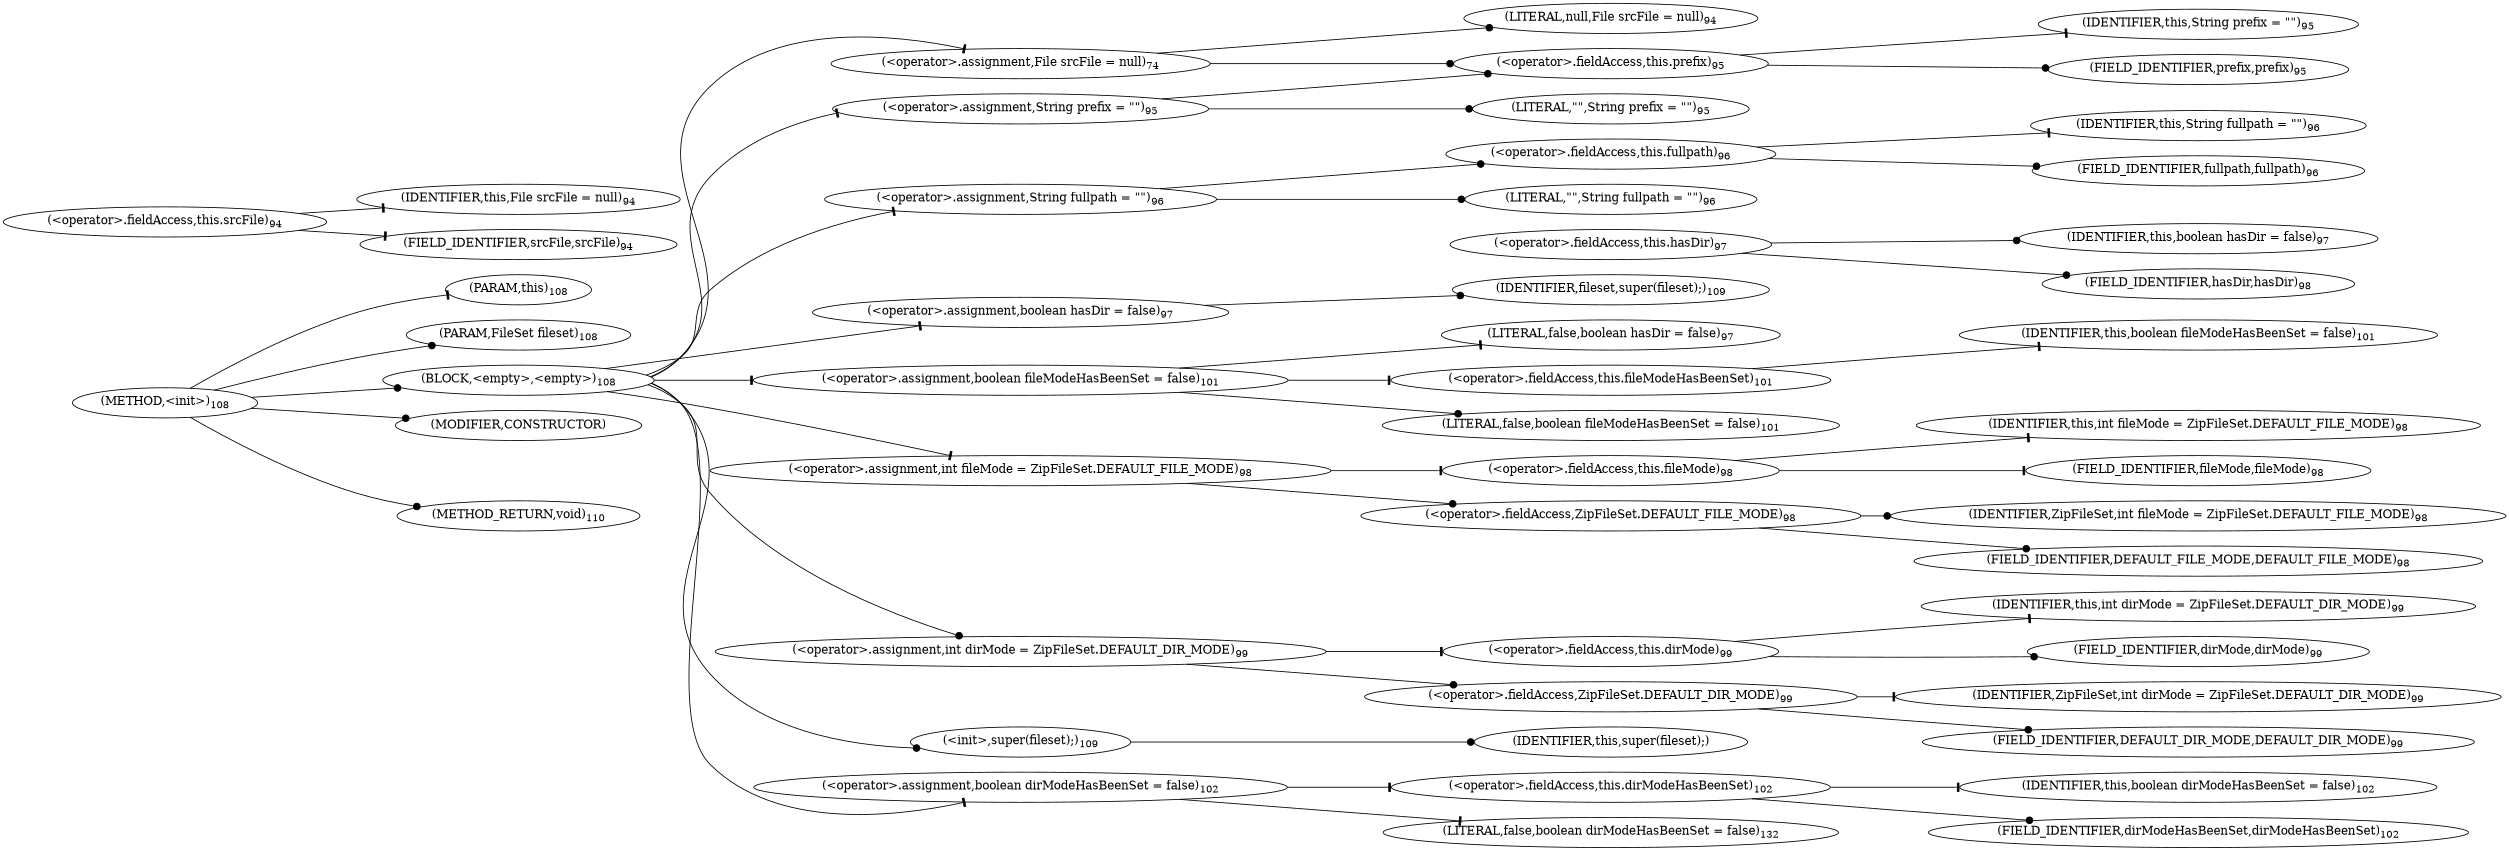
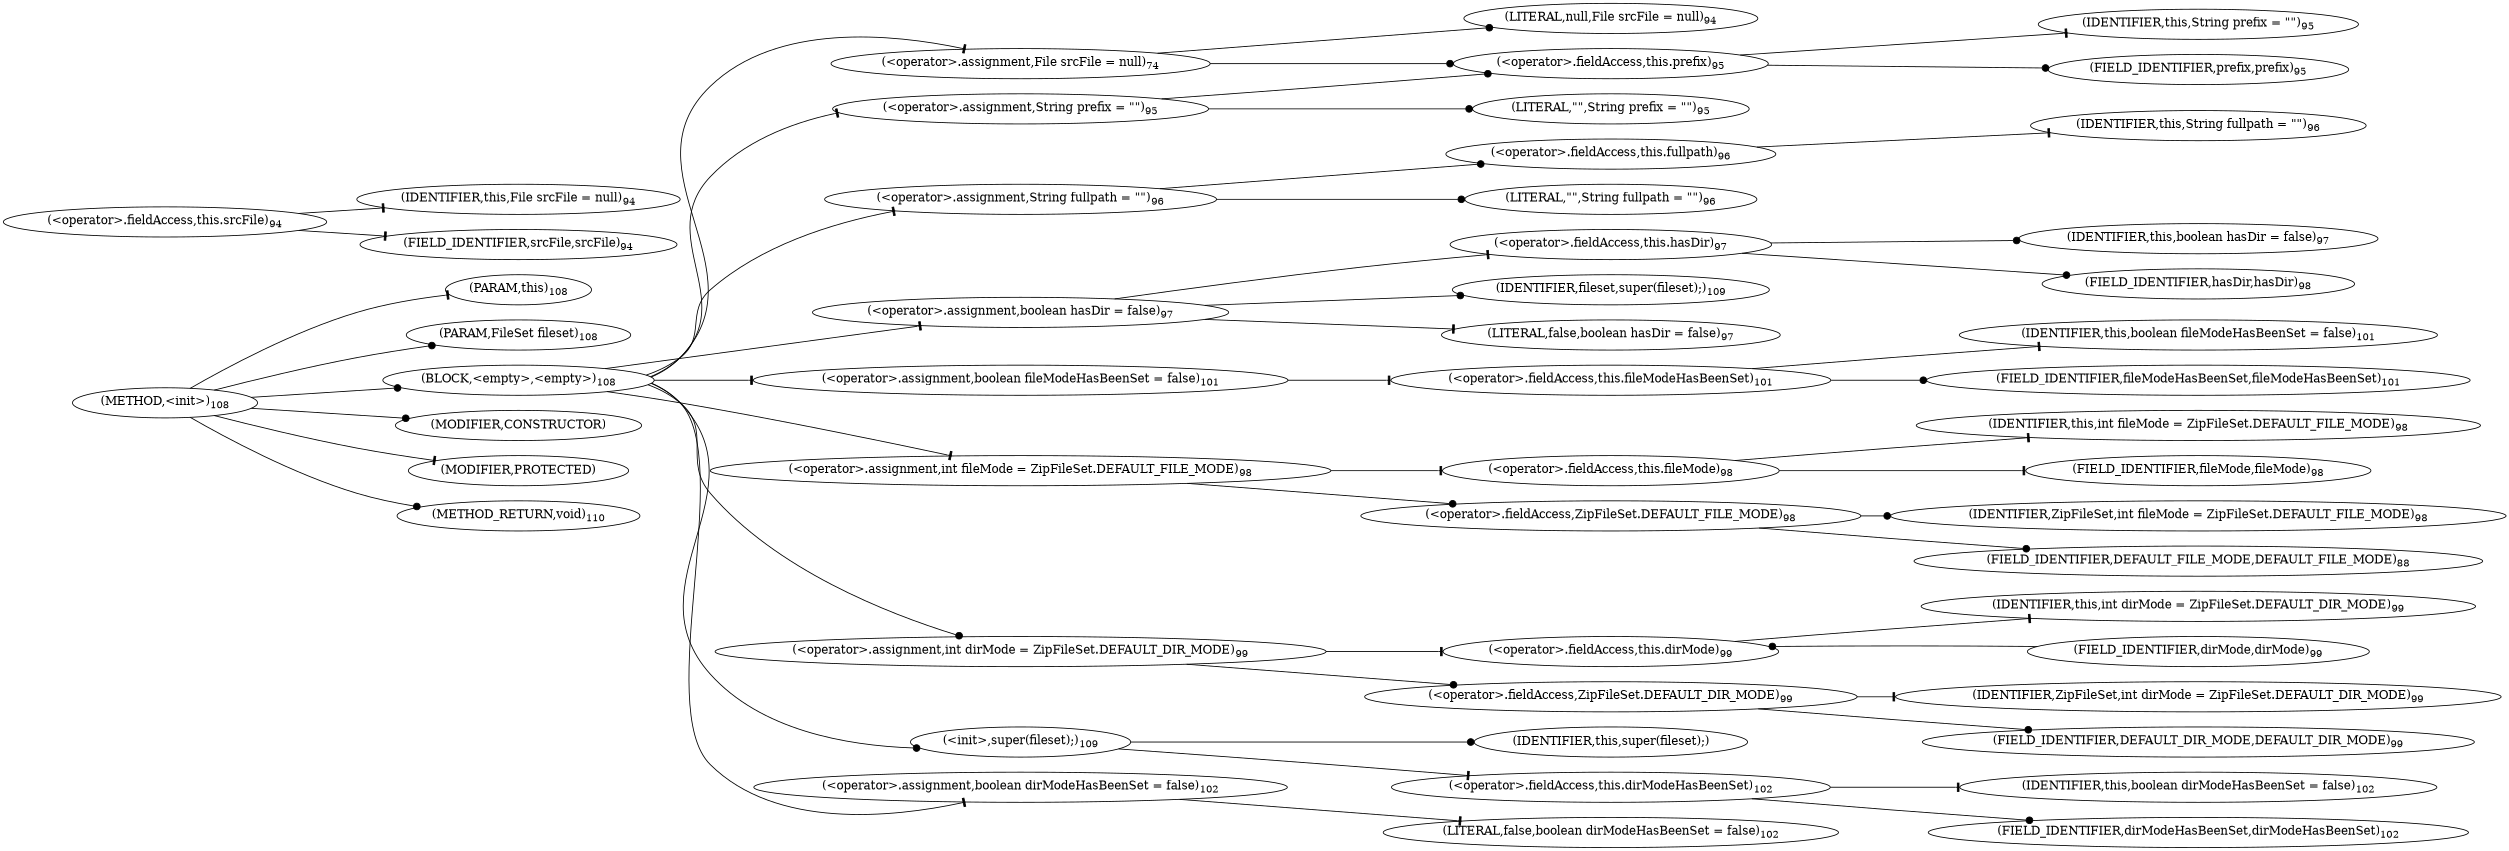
node "(FIELD_IDENTIFIER,fullpath,fullpath)": removed
edge "(<operator>.assignment,boolean hasDir = false)" -> "(<operator>.fieldAccess,this.hasDir)": added
edge "(<operator>.assignment,boolean fileModeHasBeenSet = false)" -> "(LITERAL,false,boolean hasDir = false)": now "(<operator>.assignment,boolean hasDir = false)" -> "(LITERAL,false,boolean hasDir = false)"
node "(FIELD_IDENTIFIER,fileModeHasBeenSet,fileModeHasBeenSet)": added
node "(LITERAL,false,boolean fileModeHasBeenSet = false)": removed
node "(MODIFIER,PROTECTED)": added
node "(FIELD_IDENTIFIER,DEFAULT_FILE_MODE,DEFAULT_FILE_MODE)": text "98" -> "88"
edge "(<operator>.fieldAccess,this.dirMode)" -> "(FIELD_IDENTIFIER,dirMode,dirMode)": reversed
edge "(<operator>.assignment,boolean dirModeHasBeenSet = false)" -> "(<operator>.fieldAccess,this.dirModeHasBeenSet)": now "(<init>,super(fileset);)" -> "(<operator>.fieldAccess,this.dirModeHasBeenSet)"
node "(LITERAL,false,boolean dirModeHasBeenSet = false)": text "132" -> "102"
